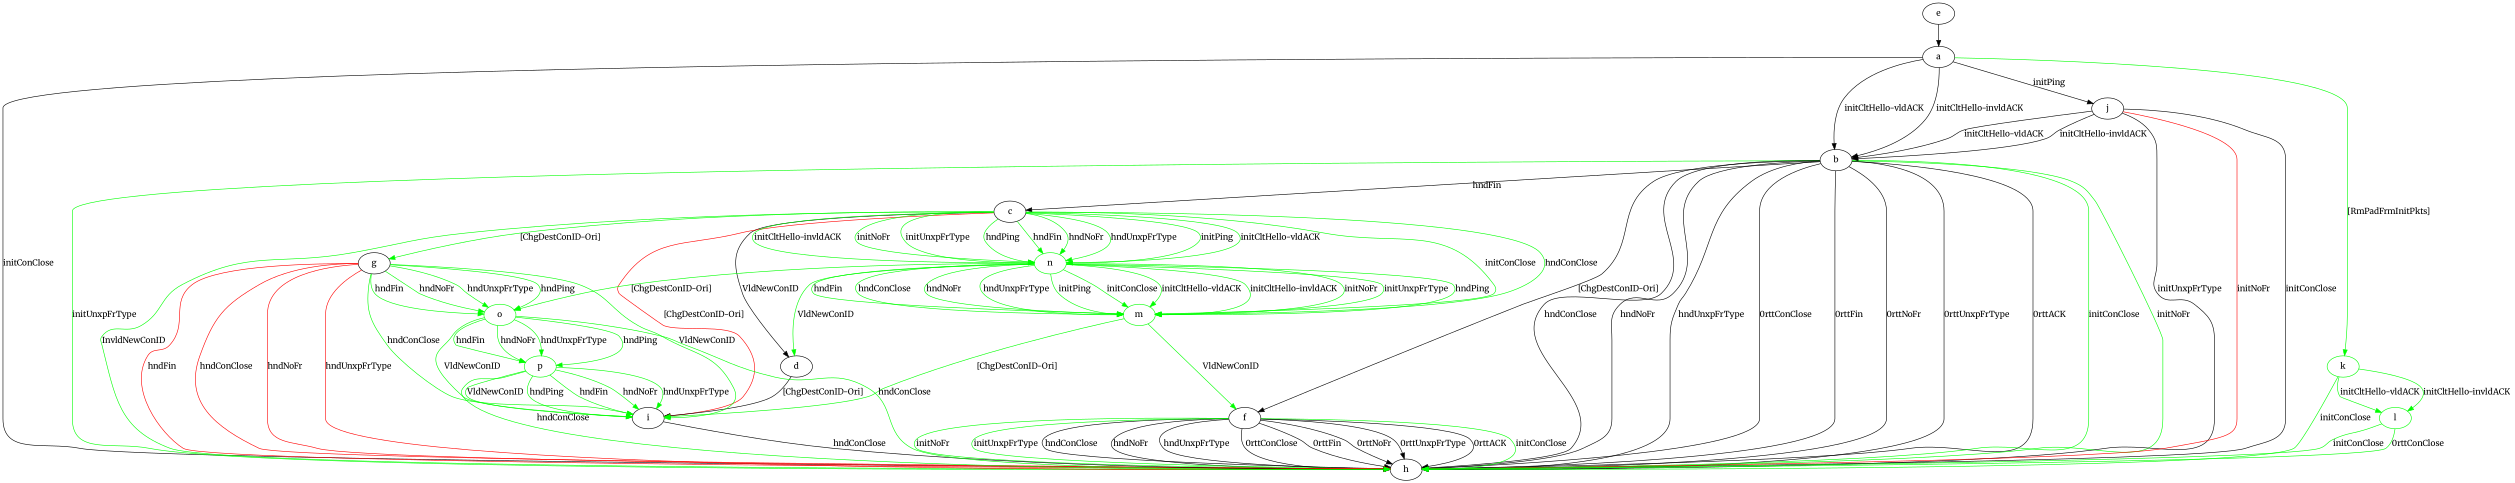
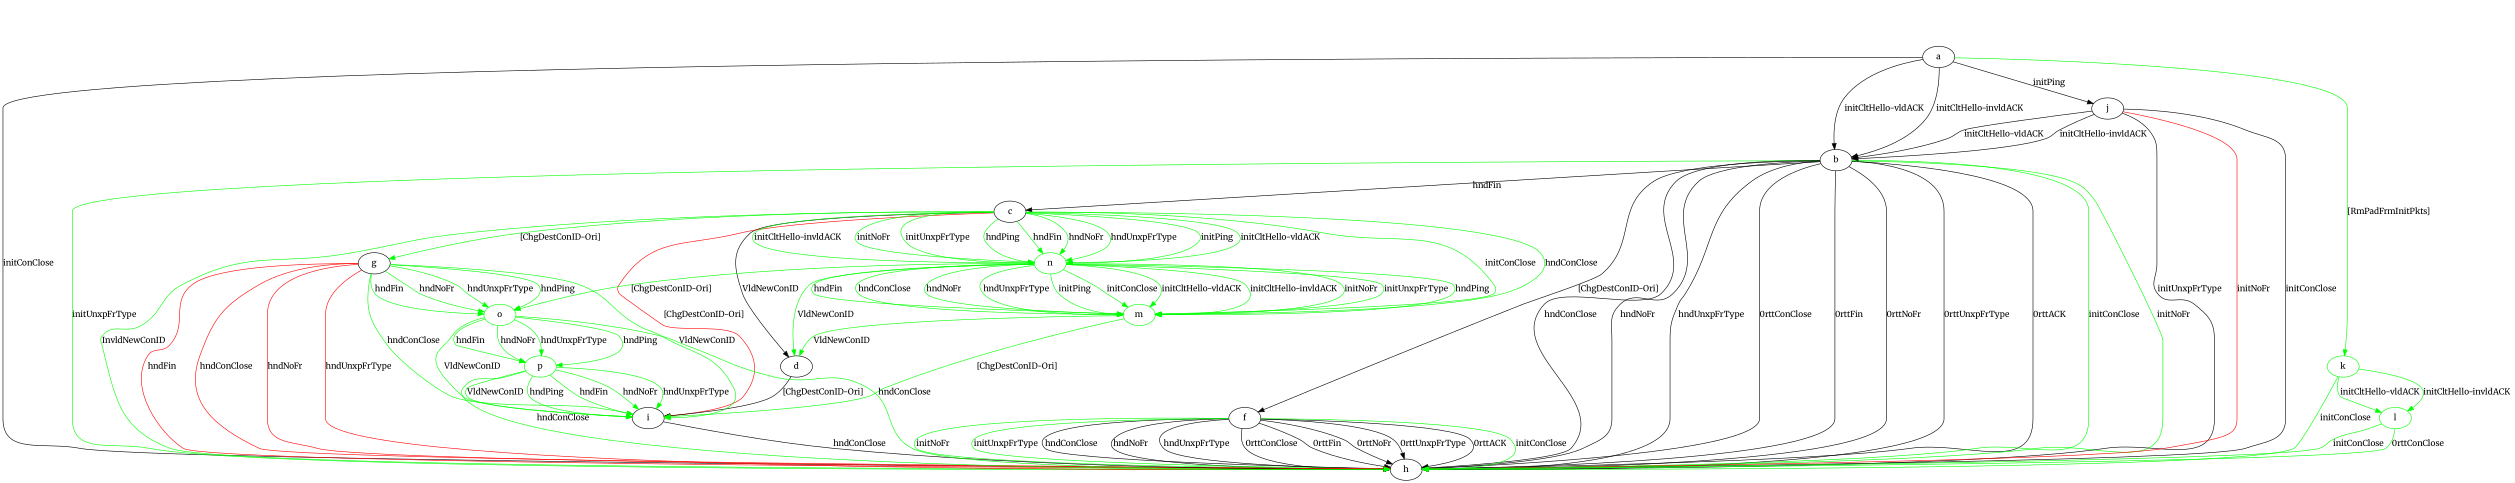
node "e": removed
edge "m" -> "f": now "m" -> "d"
